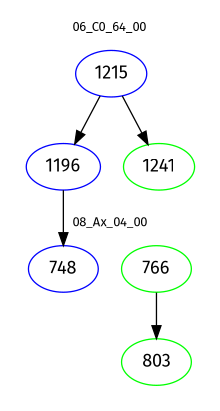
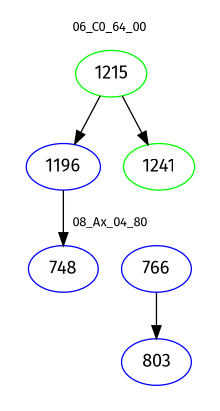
node "1215": color blue -> green
cluster "08_Ax_04_00": label "08_Ax_04_00" -> "08_Ax_04_80"
node "766": color green -> blue
node "803": color green -> blue
